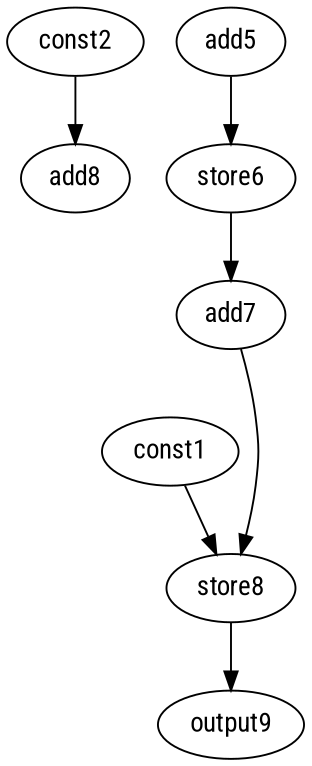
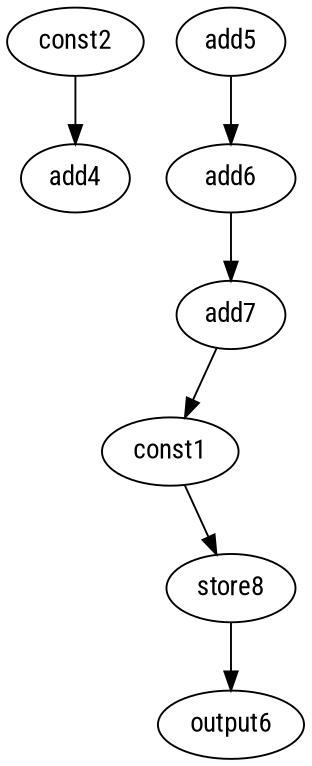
node "add8": label "add8" -> "add4"
node "store6": label "store6" -> "add6"
edge "add7" -> "store8": now "add7" -> "const1"
node "output9": label "output9" -> "output6"
